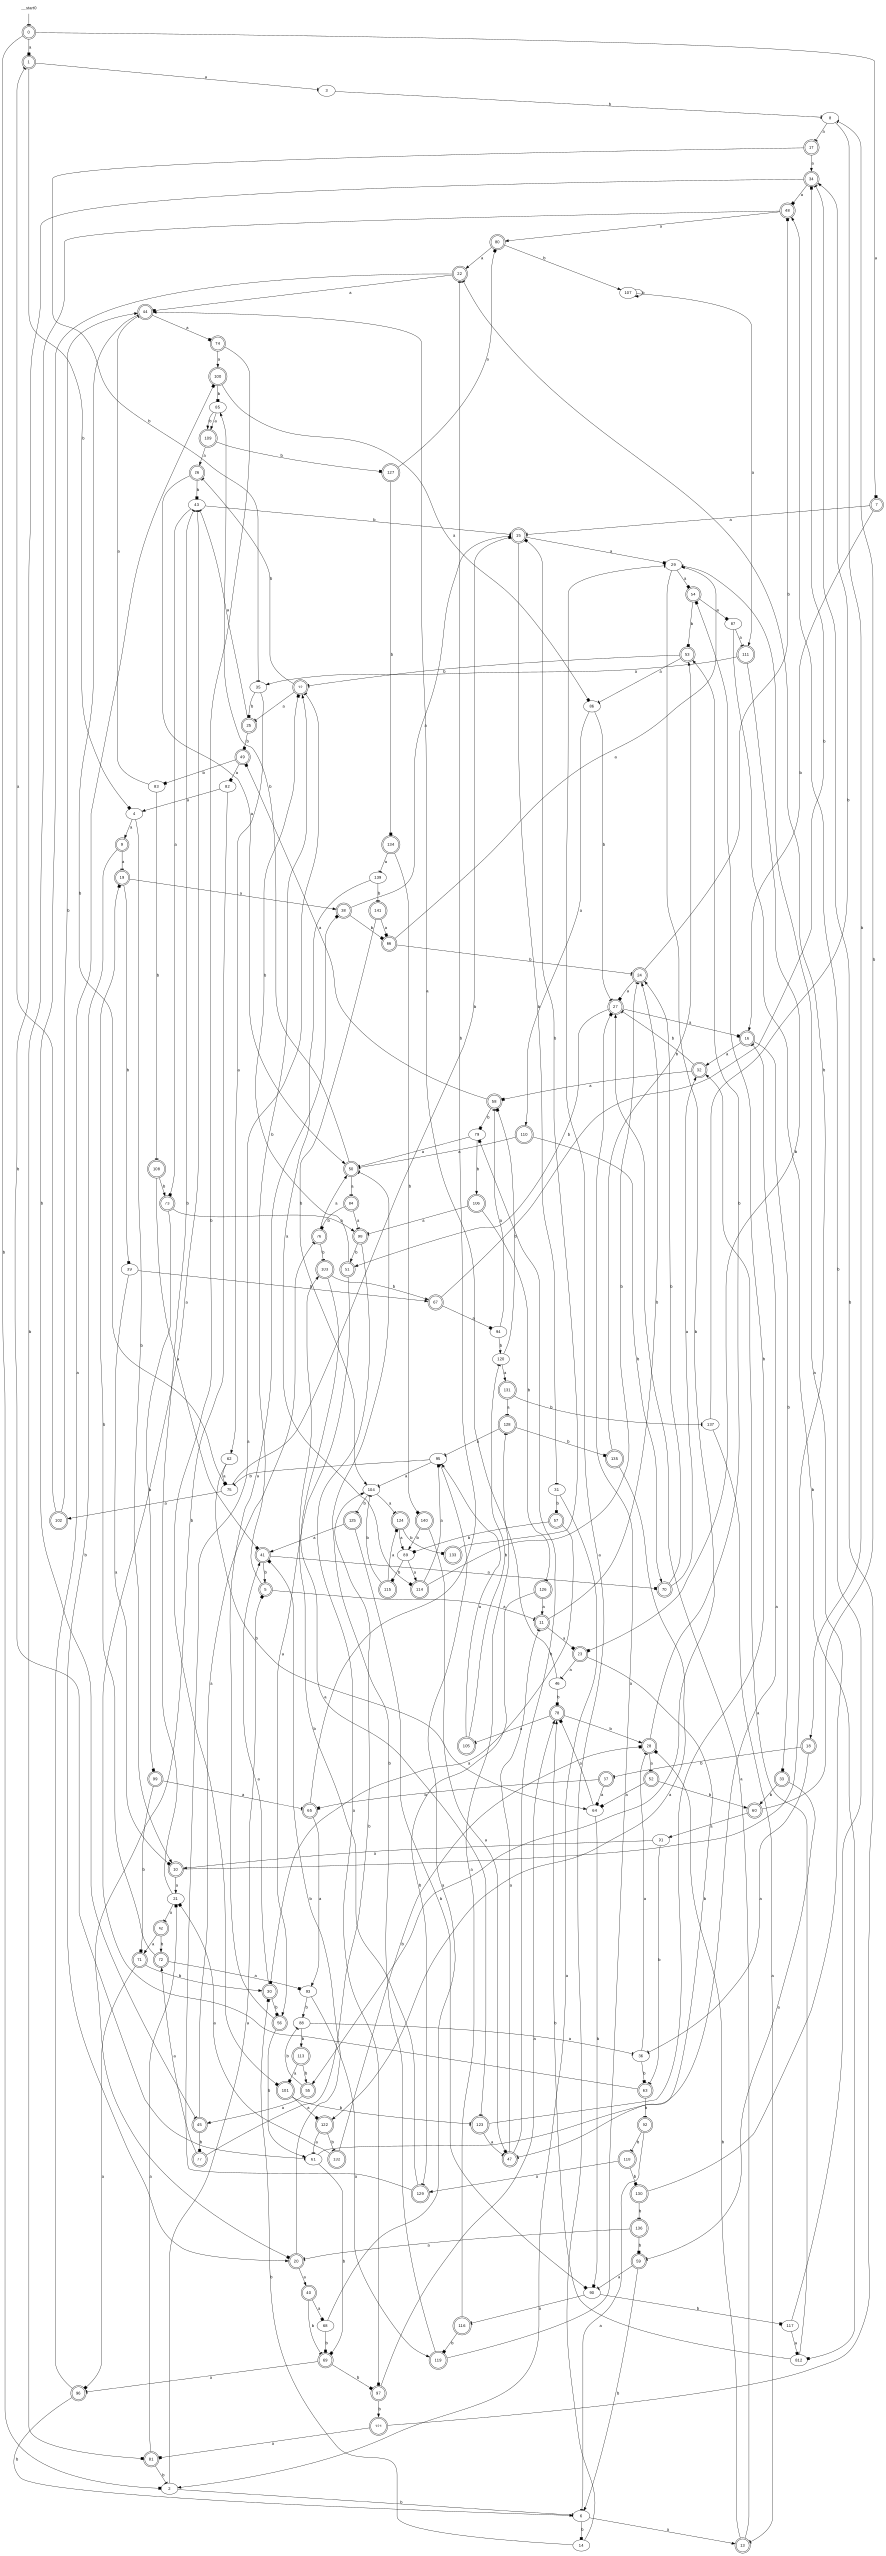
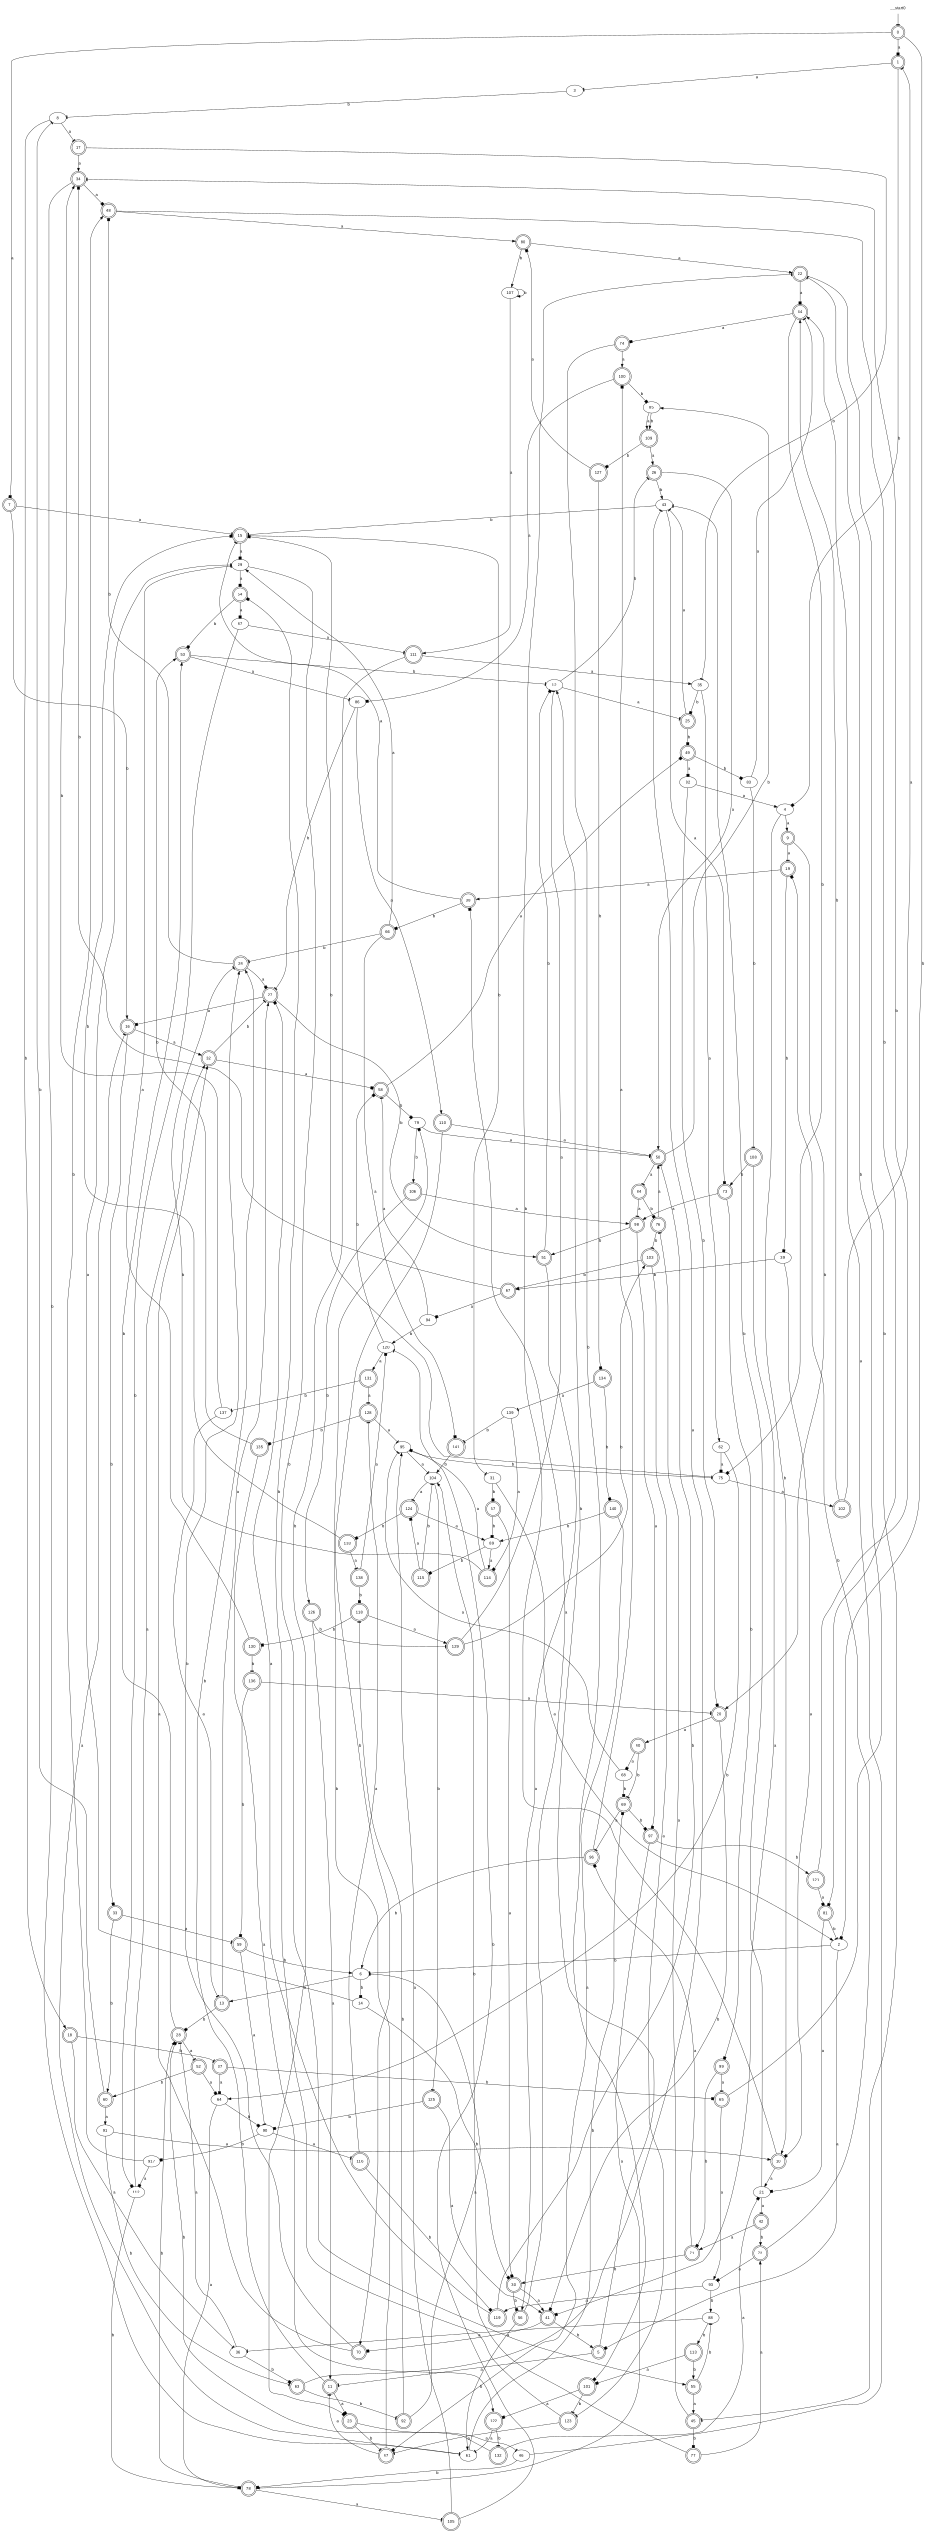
edge "26" -> "43": arrowhead box -> normal
node "12": shape doublecircle -> ellipse
edge "141" -> "66": reversed
edge "106" -> "98": arrowhead tee -> normal
edge "106" -> "126": arrowhead tee -> normal
node "138": added
node "117": label "117" -> "917"
node "812": label "812" -> "112"
